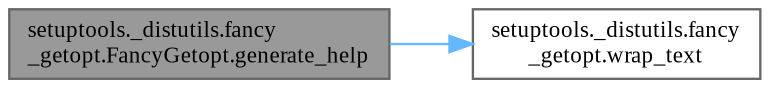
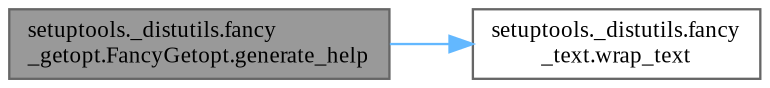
node "setuptools._distutils.fancy _getopt.wrap_text": label "setuptools._distutils.fancy _getopt.wrap_text" -> "setuptools._distutils.fancy _text.wrap_text"
